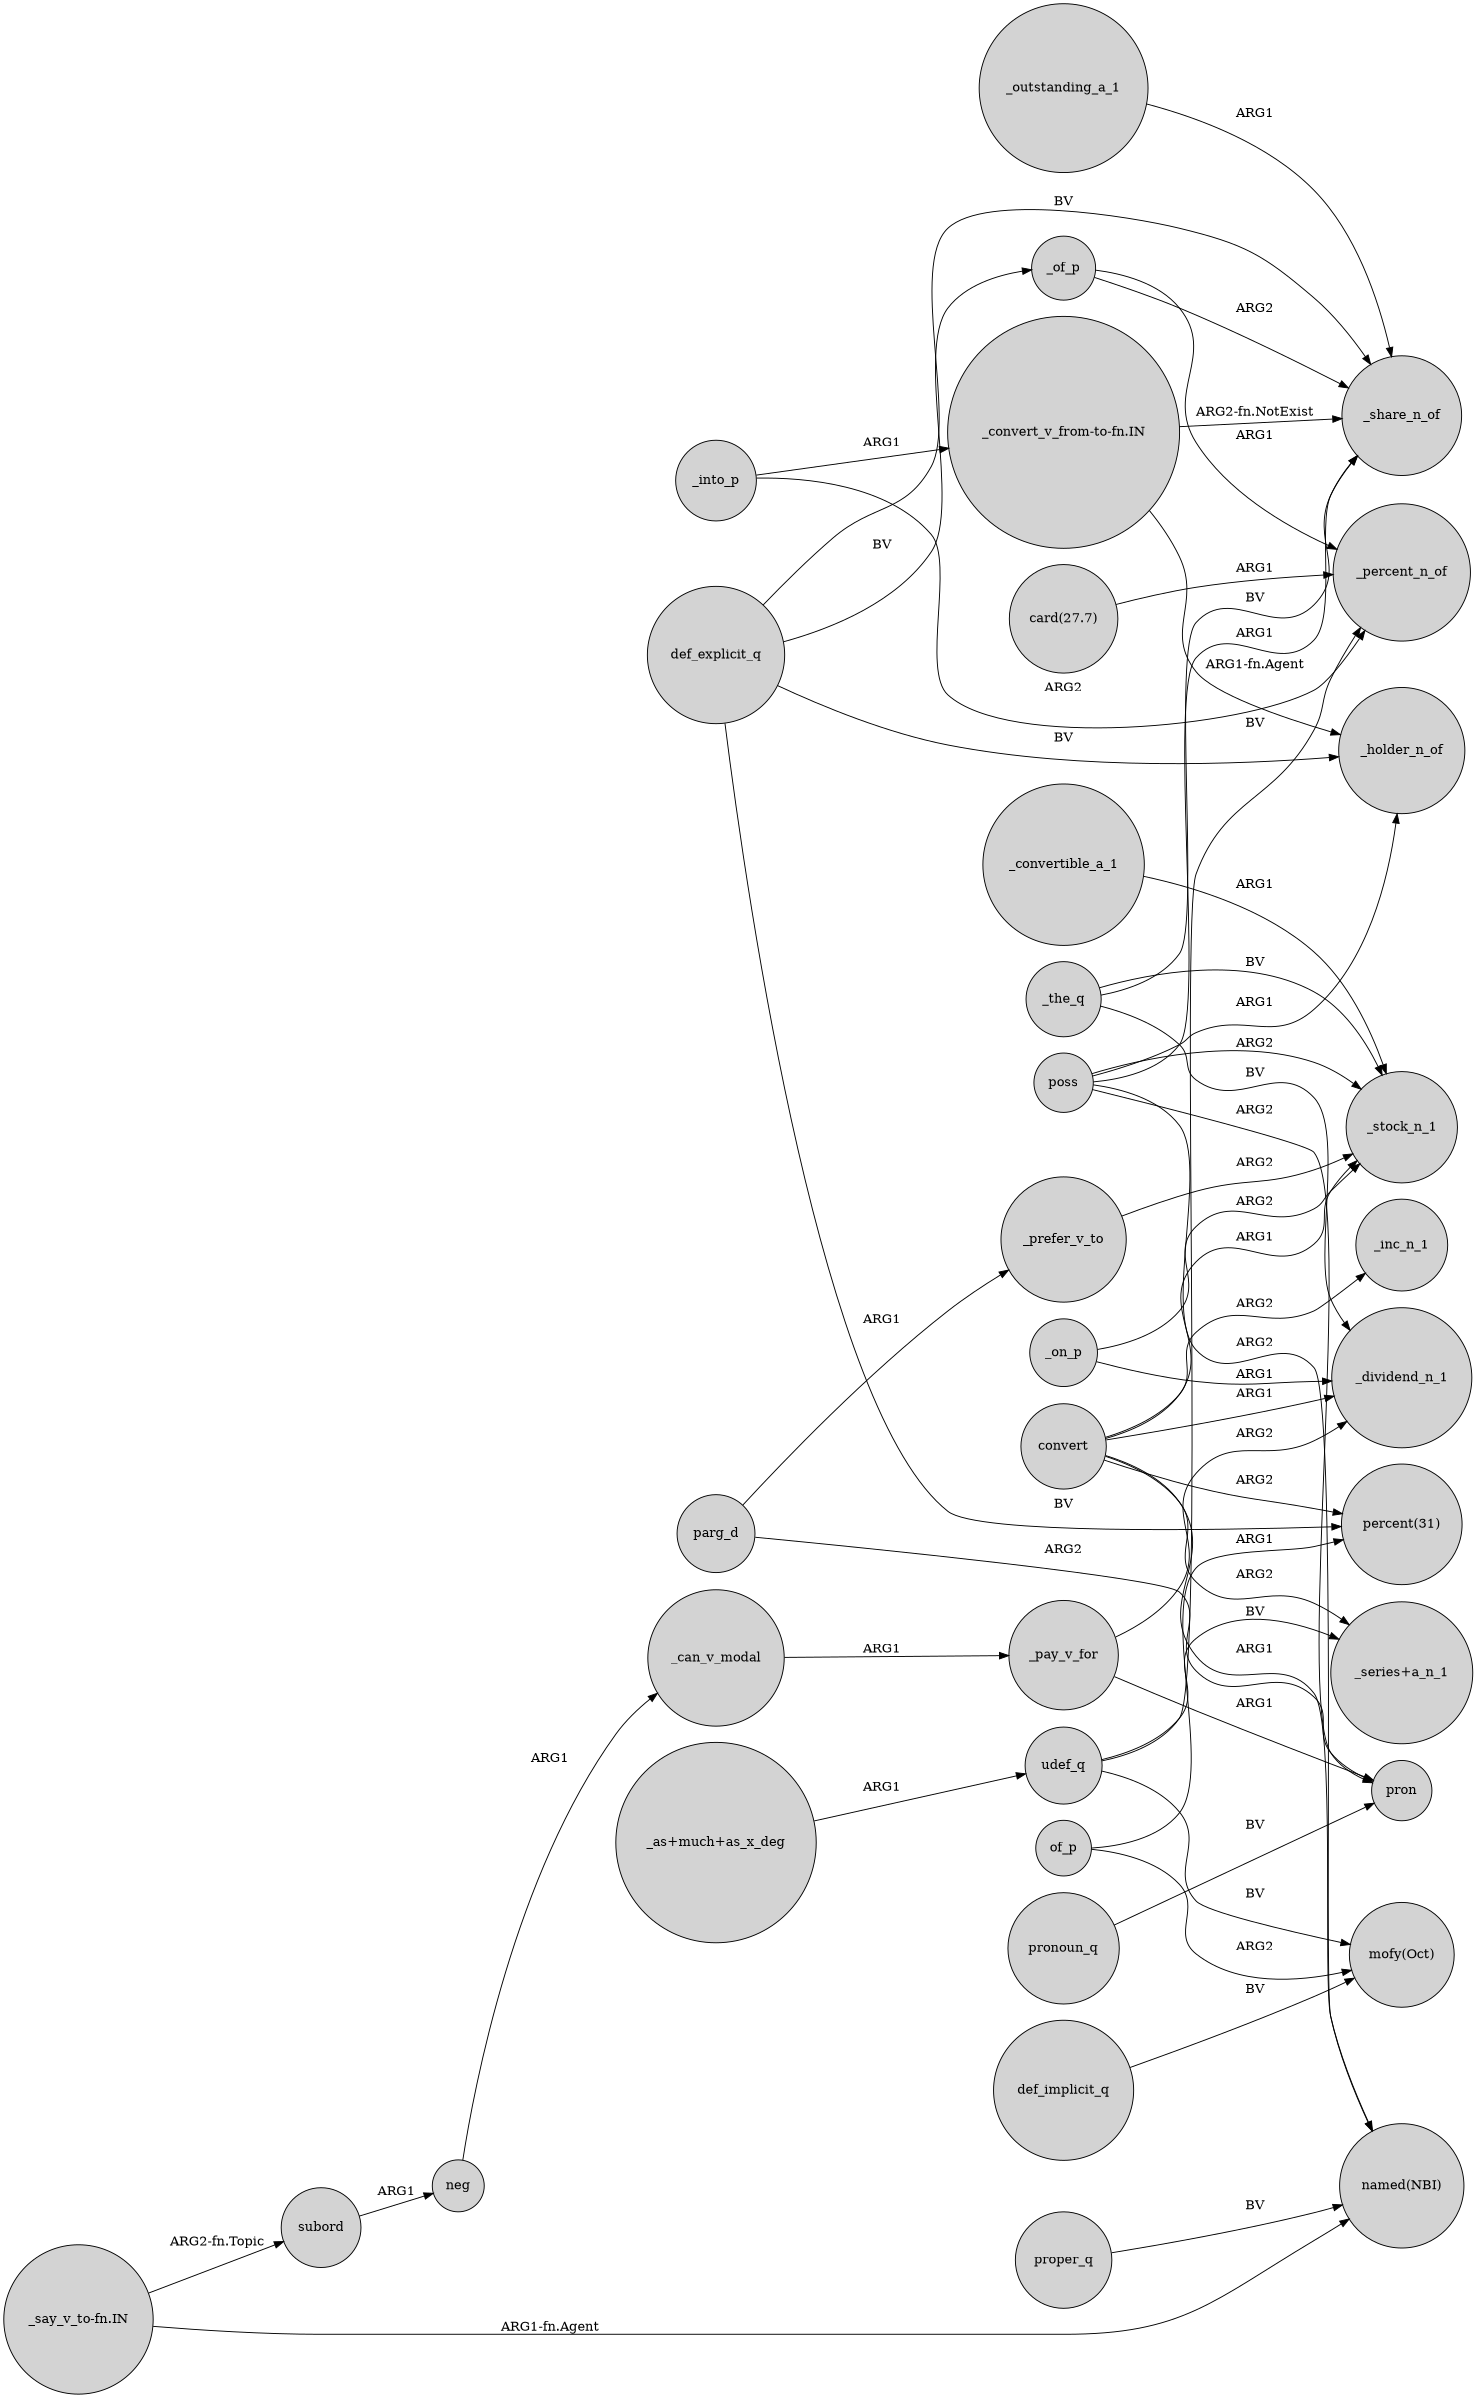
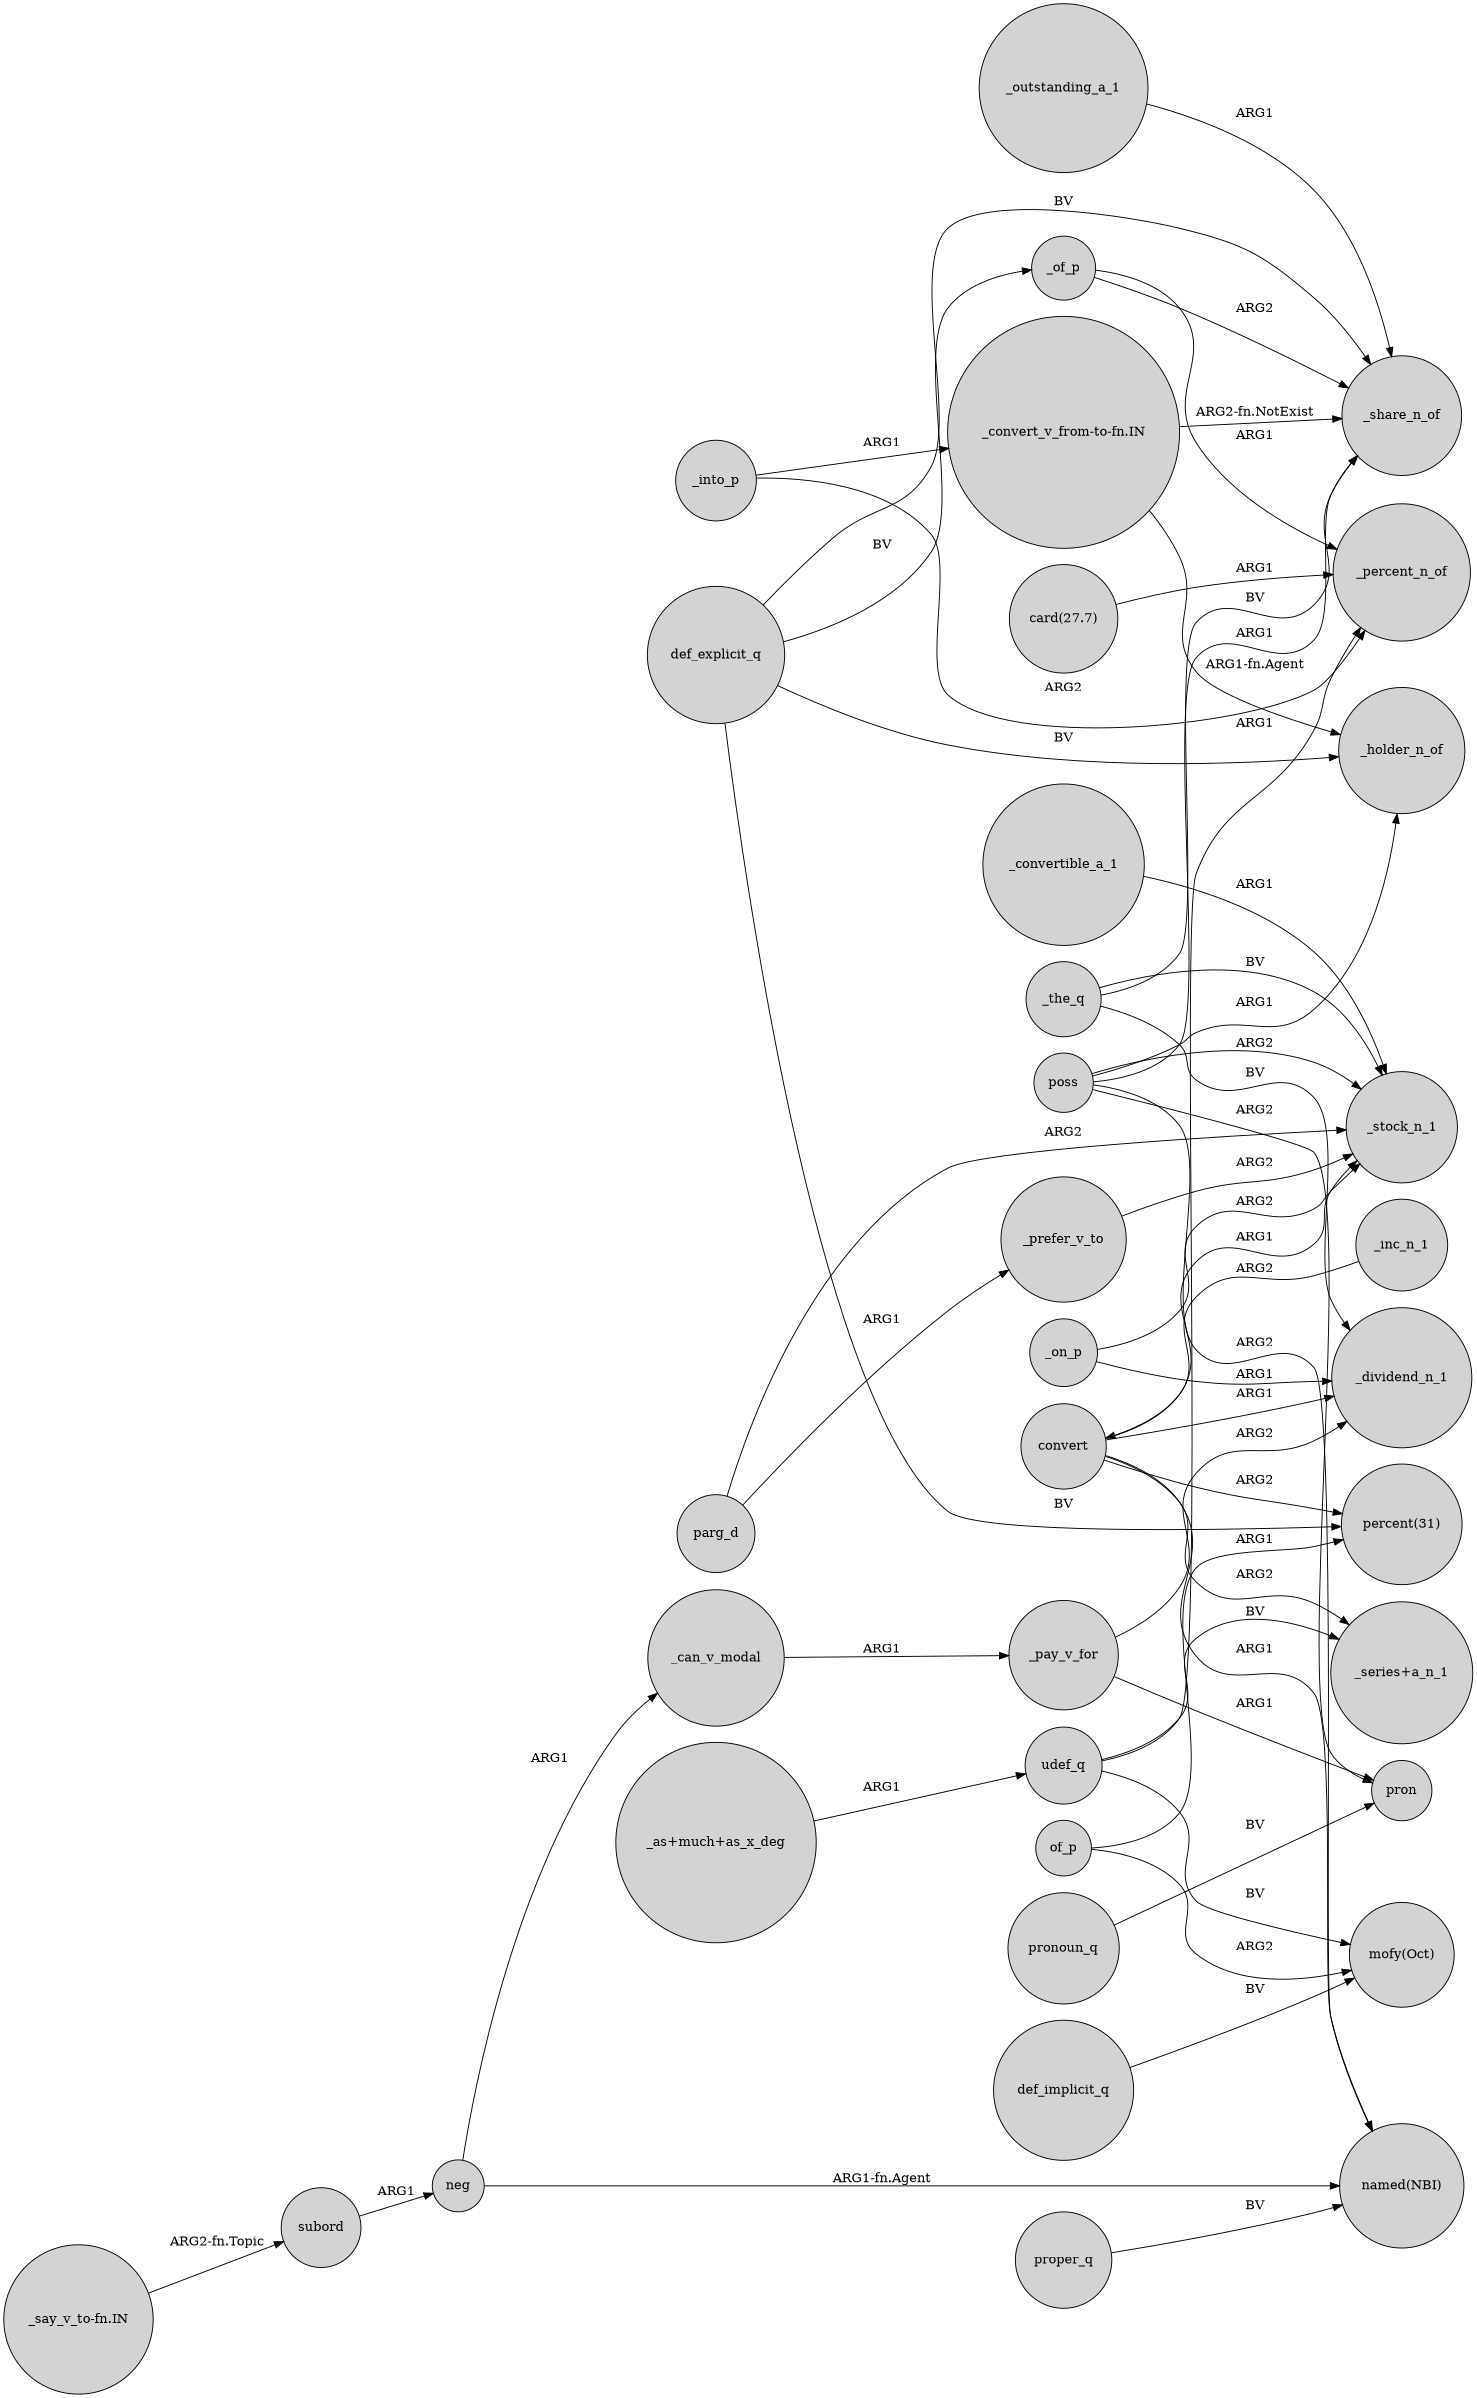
edge "udef_q" -> "_percent_n_of": label "BV" -> "ARG1"
edge "convert" -> "_inc_n_1": reversed
edge "parg_d" -> "pron": now "parg_d" -> "_stock_n_1"
edge "_say_v_to-fn.IN" -> "named(NBI)": now "neg" -> "named(NBI)"
